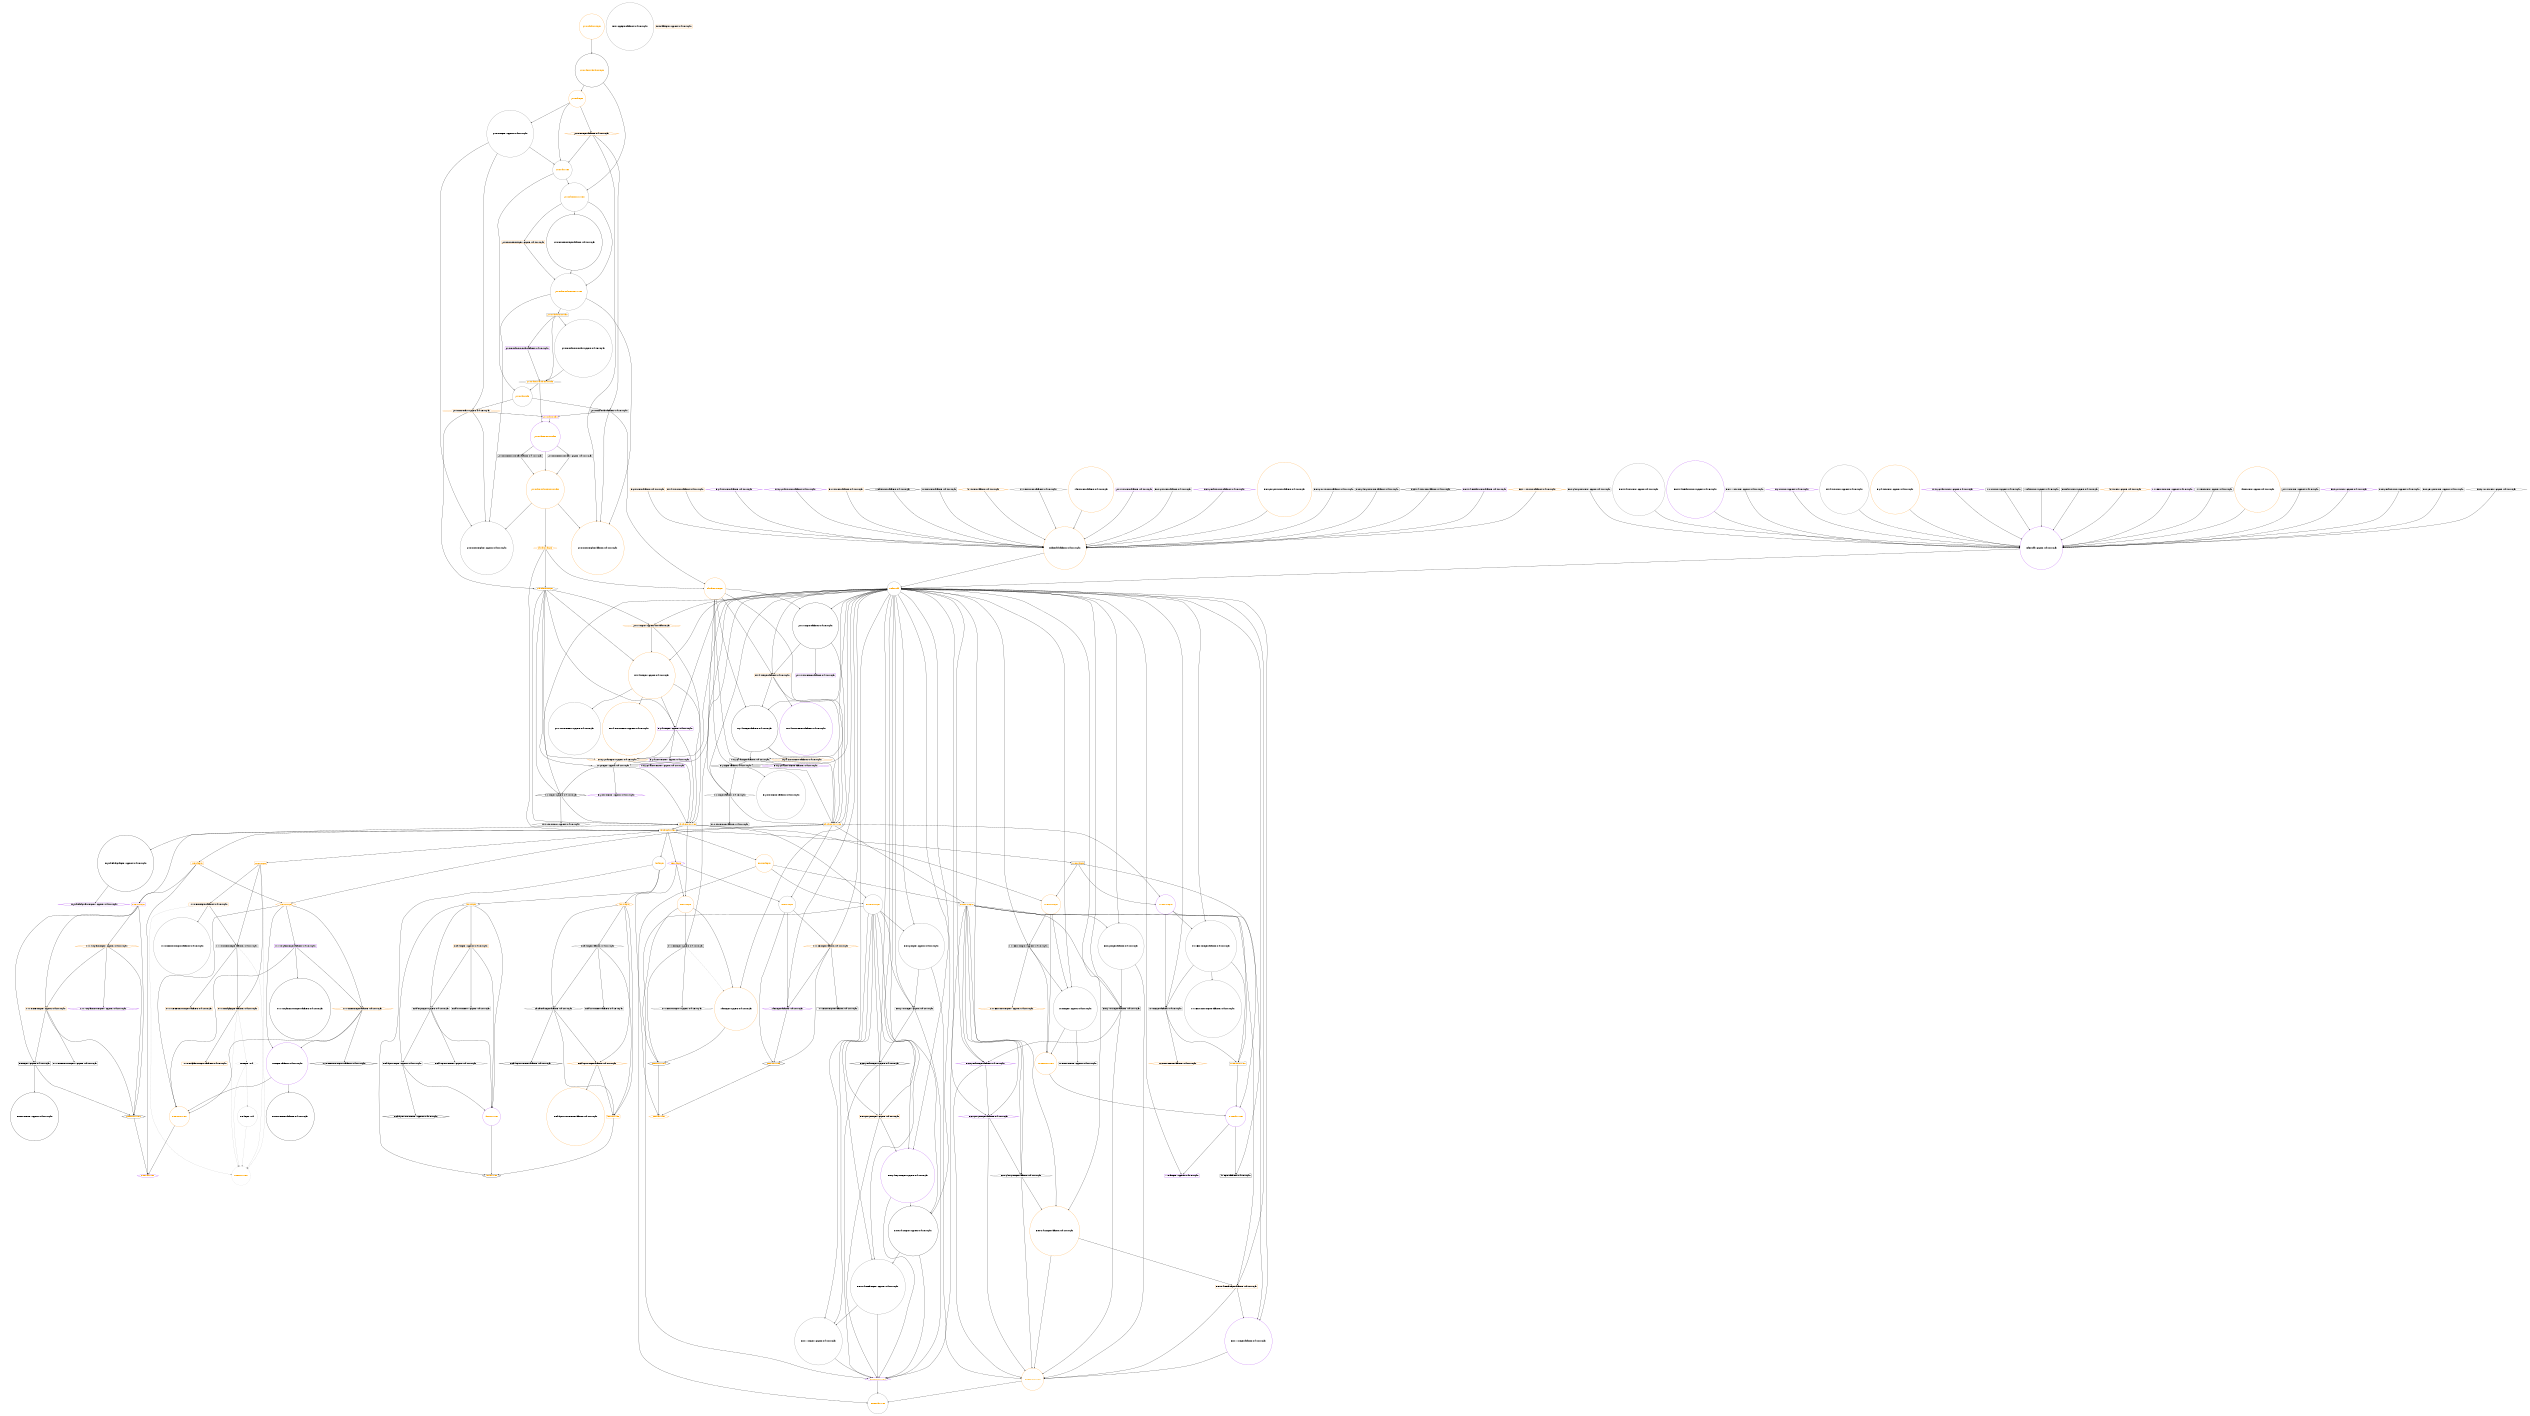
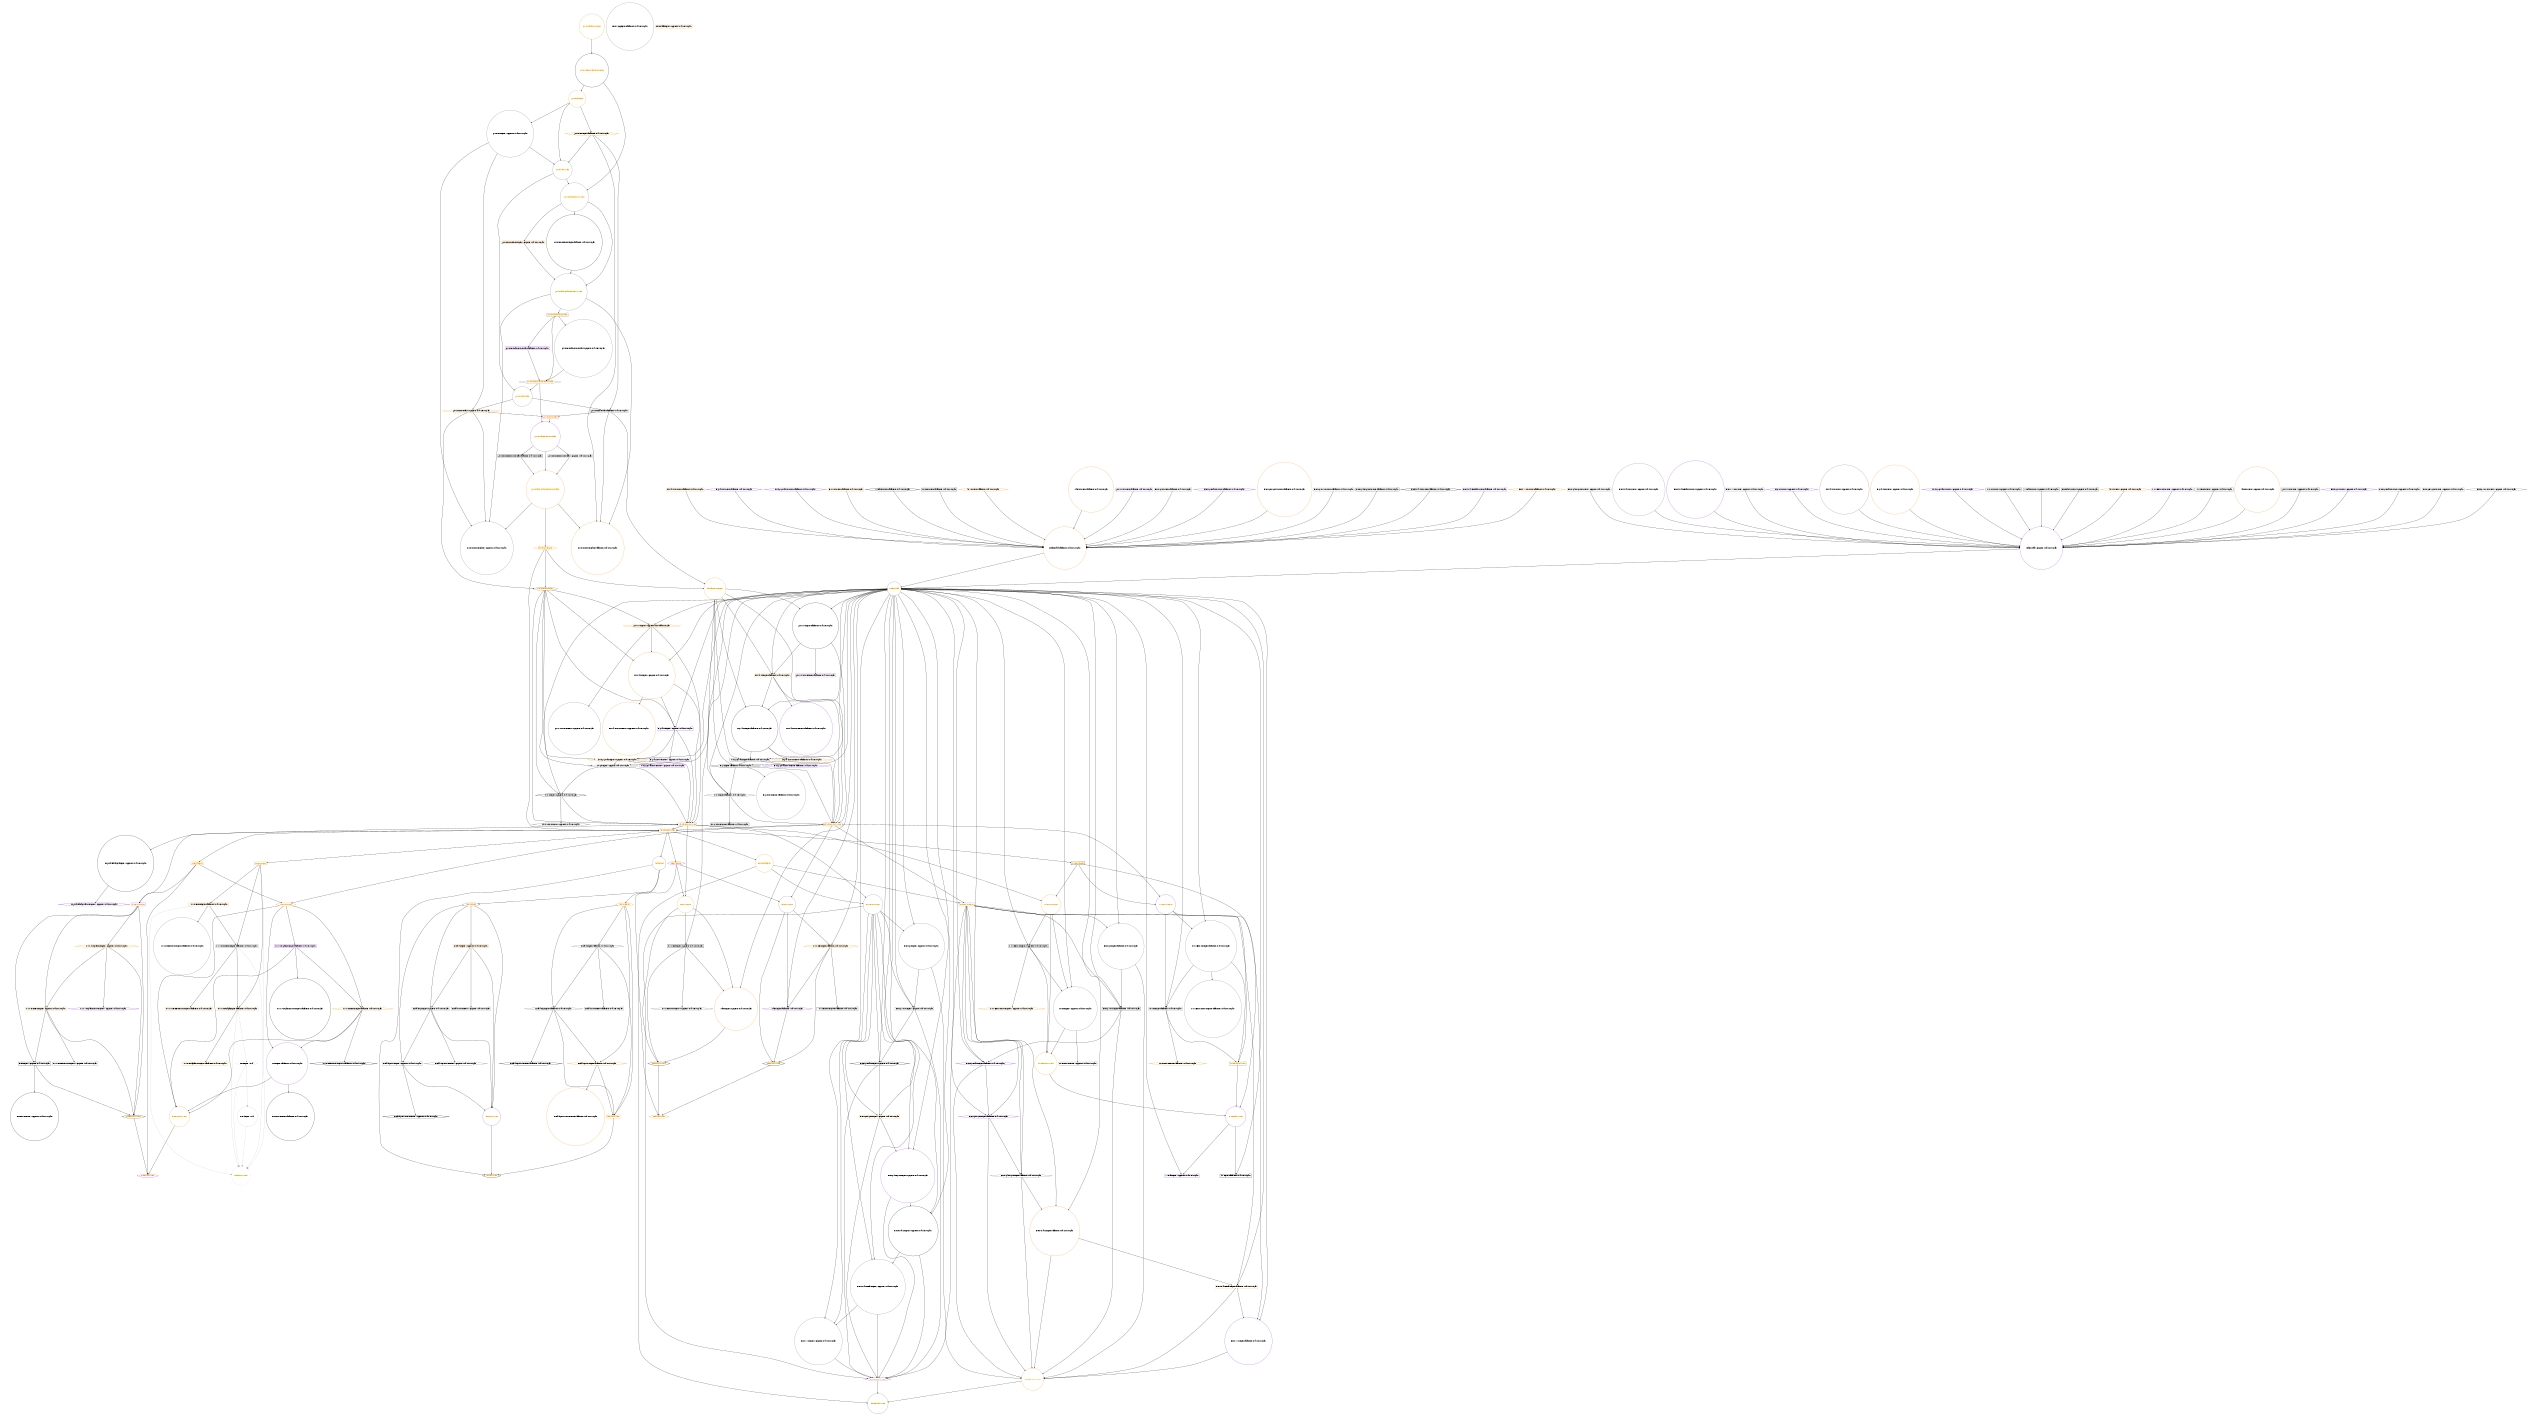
node "FSMail:1_monitor_0 orestes-corosync.nevis.columbia.edu": removed
node "SymlinkTftp:1_monitor_0 orestes-corosync.nevis.columbia.edu": removed
edge "FSUsrNevis:0_start_0 hypatia-corosync.nevis.columbia.edu" -> "AdminLvm:0_monitor_30000 hypatia-corosync.nevis.columbia.edu": now "AdminLvm:0_start_0 hypatia-corosync.complete.columbia.edu" -> "AdminLvm:0_monitor_30000 hypatia-corosync.nevis.columbia.edu"
node "FSMail:0_monitor_20000 hypatia-corosync.nevis.columbia.edu": removed
edge "SymlinkTftp:0_start_0 hypatia-corosync.nevis.columbia.edu" -> "Xinetd:0_start_0 hypatia-corosync.nevis.columbia.edu": style dashed -> bold
node "FilesystemClone:1_start_0 orestes-corosync.nevis.columbia.edu": label "FilesystemClone:1_start_0 orestes-corosync.nevis.columbia.edu" -> "ClusterIPLocal:1_start_0 orestes-corosync.nevis.columbia.edu"
